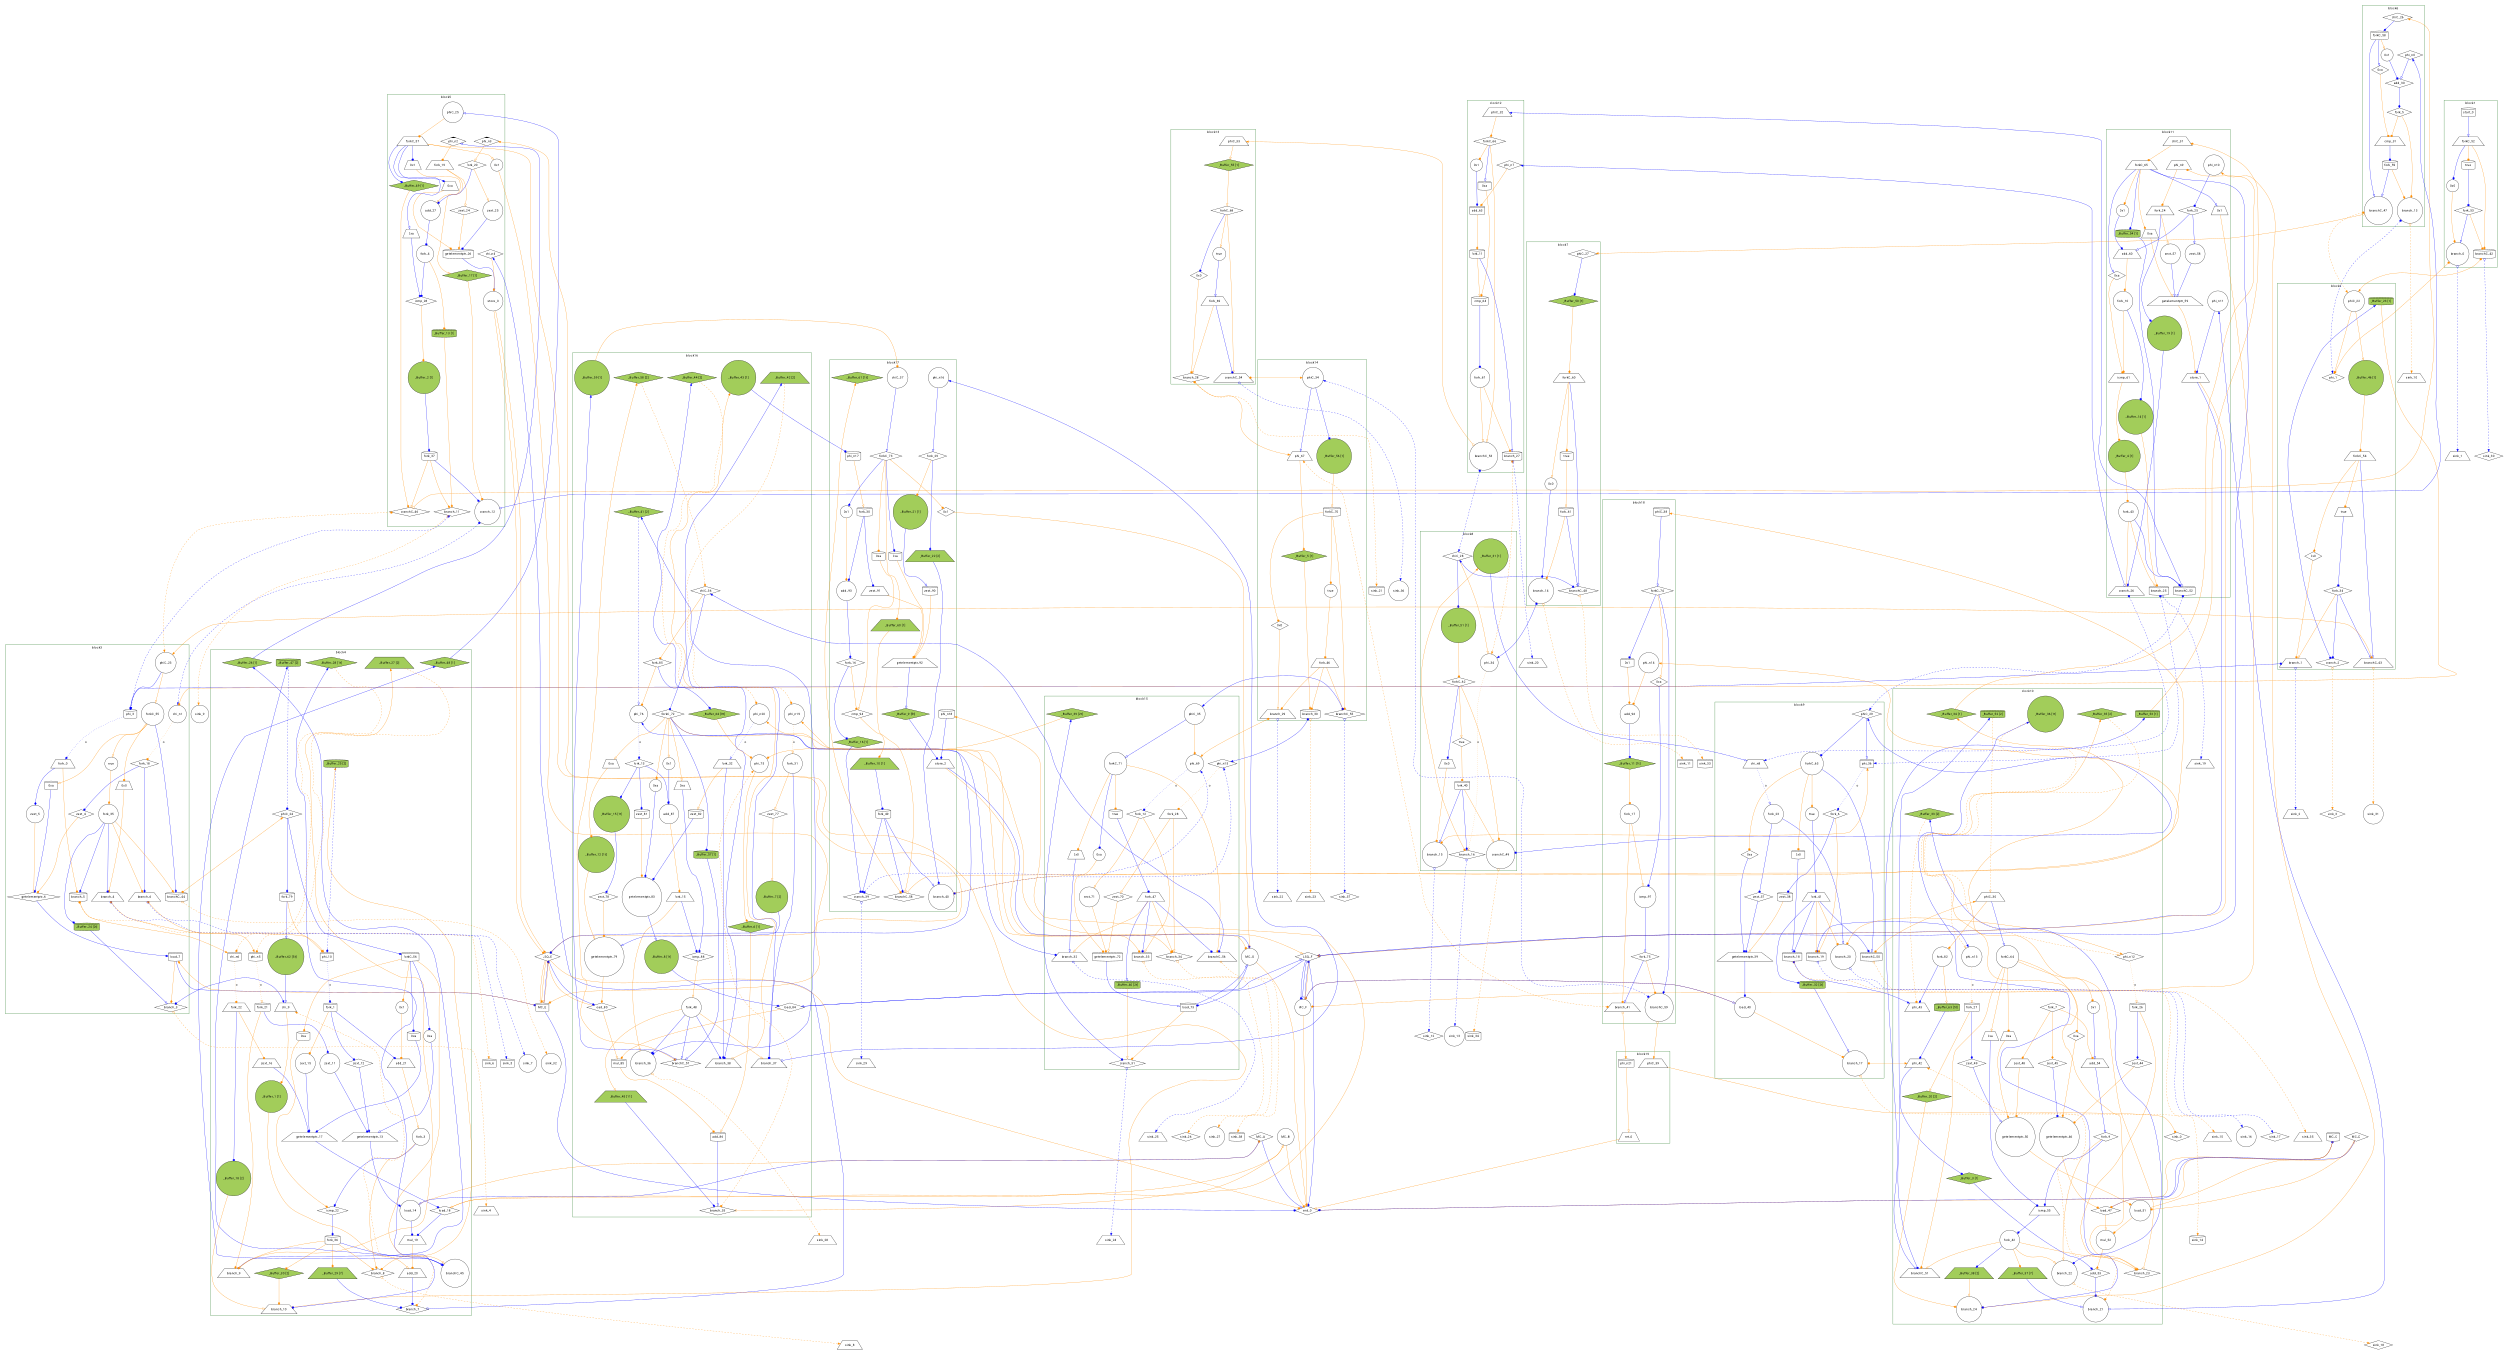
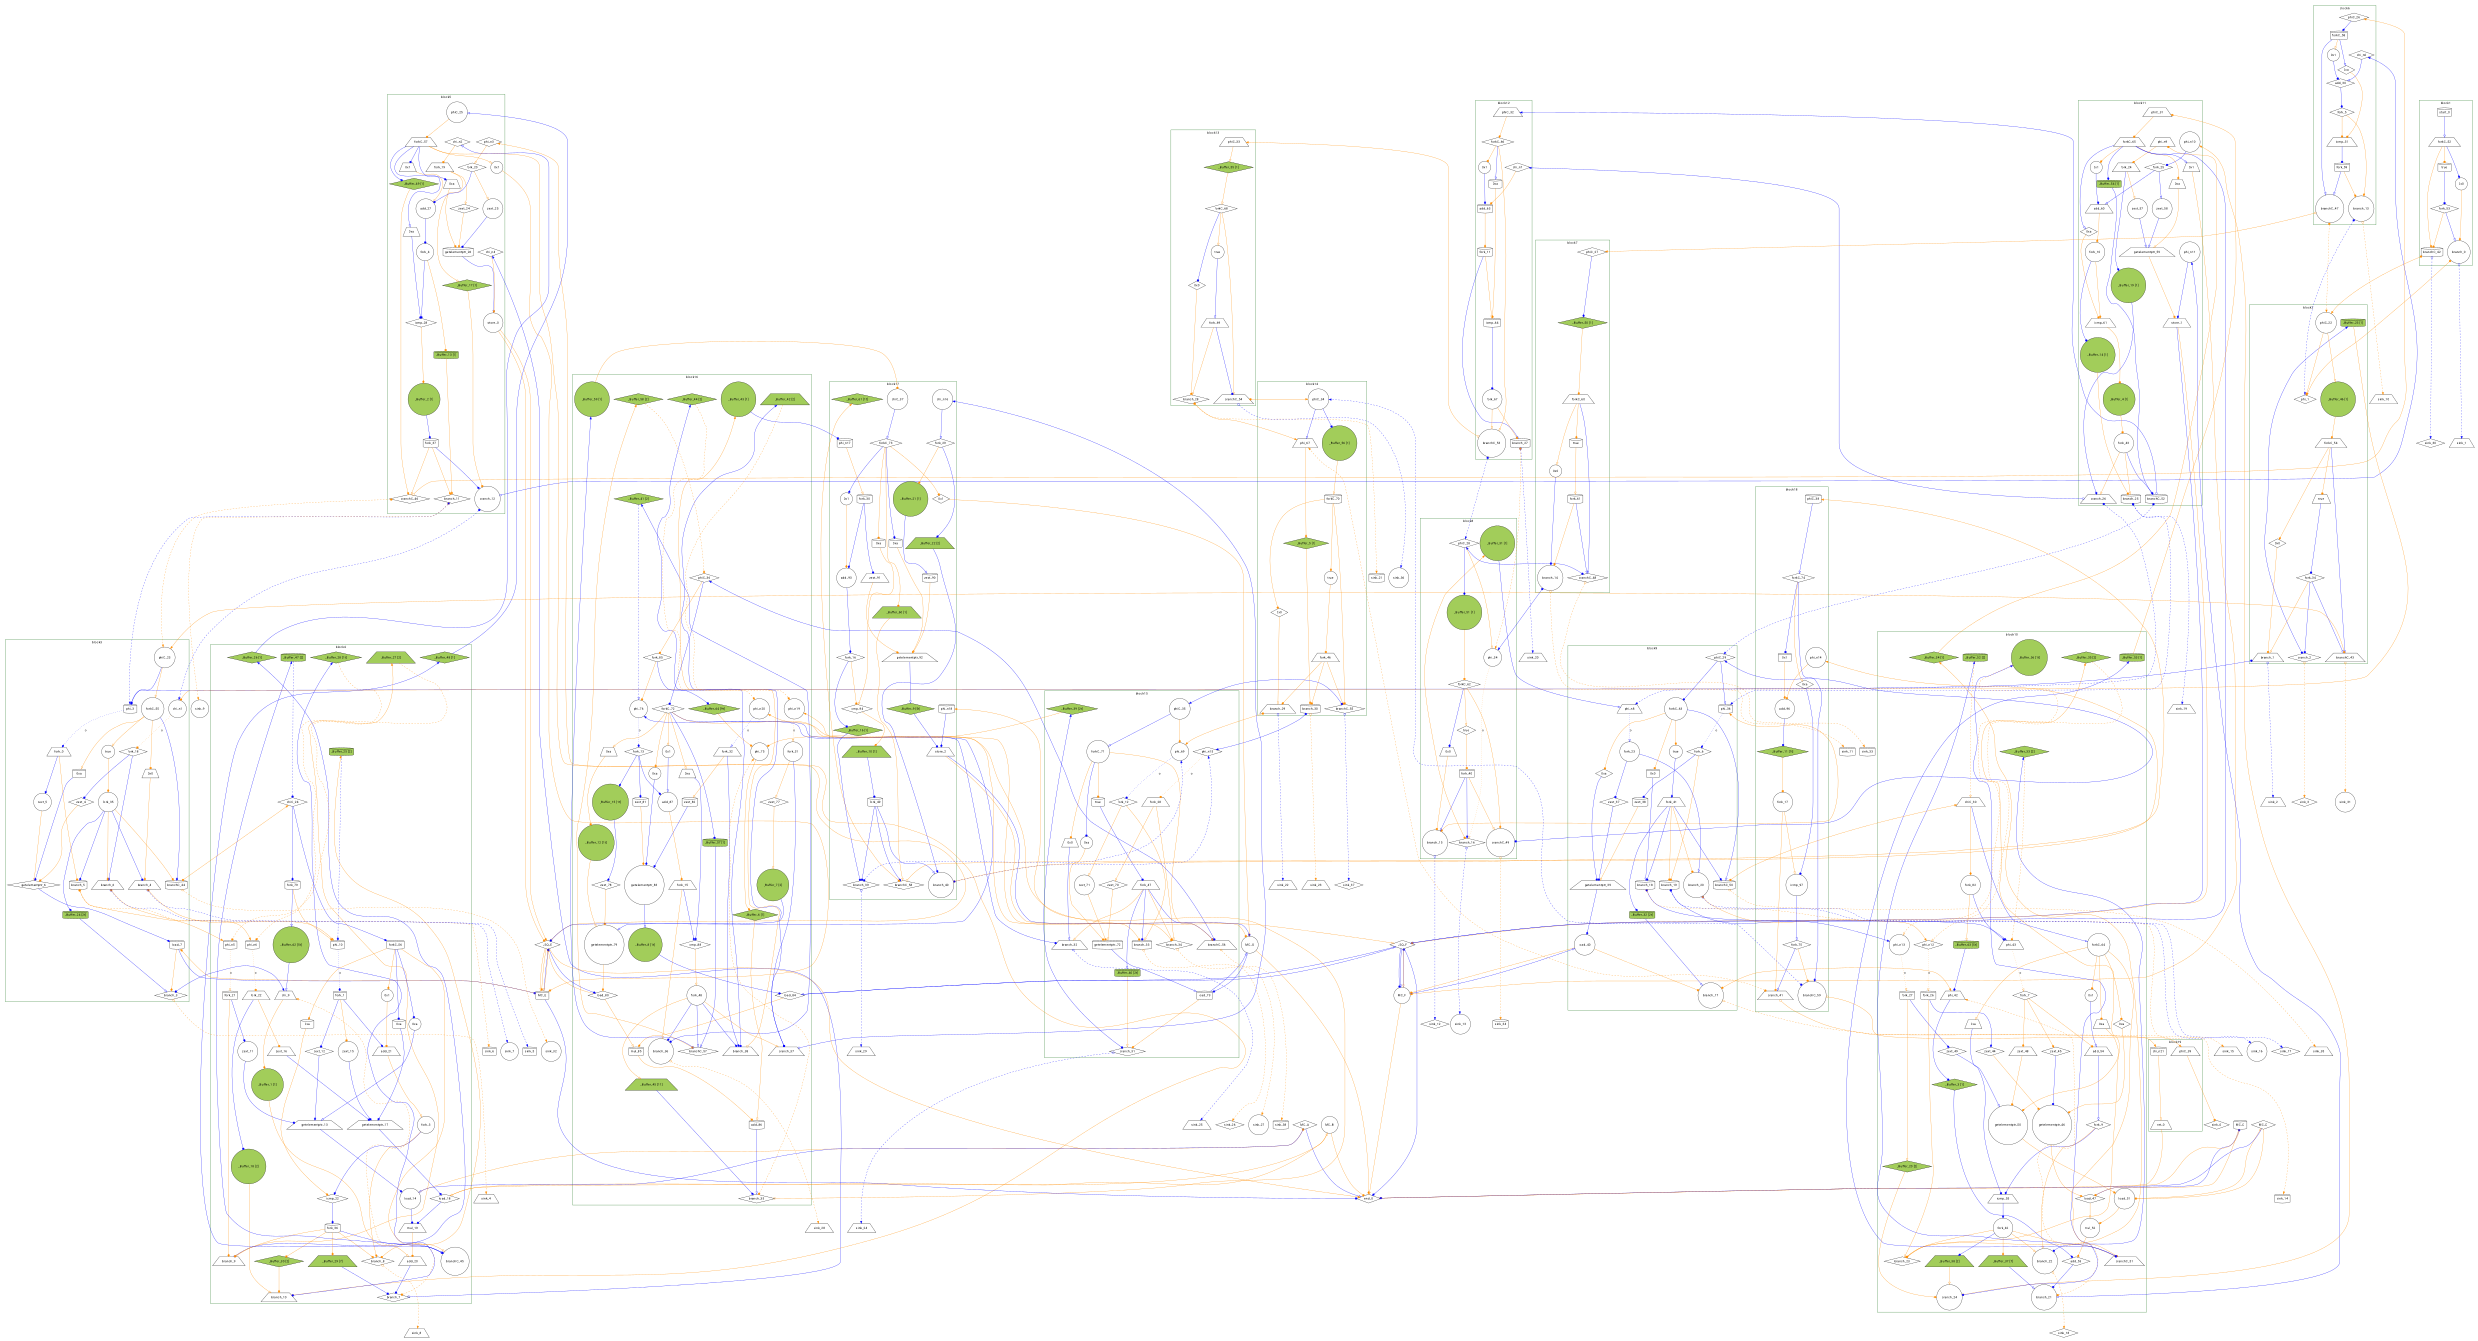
edge "phi_43" -> "fork_7": added, label "o"
